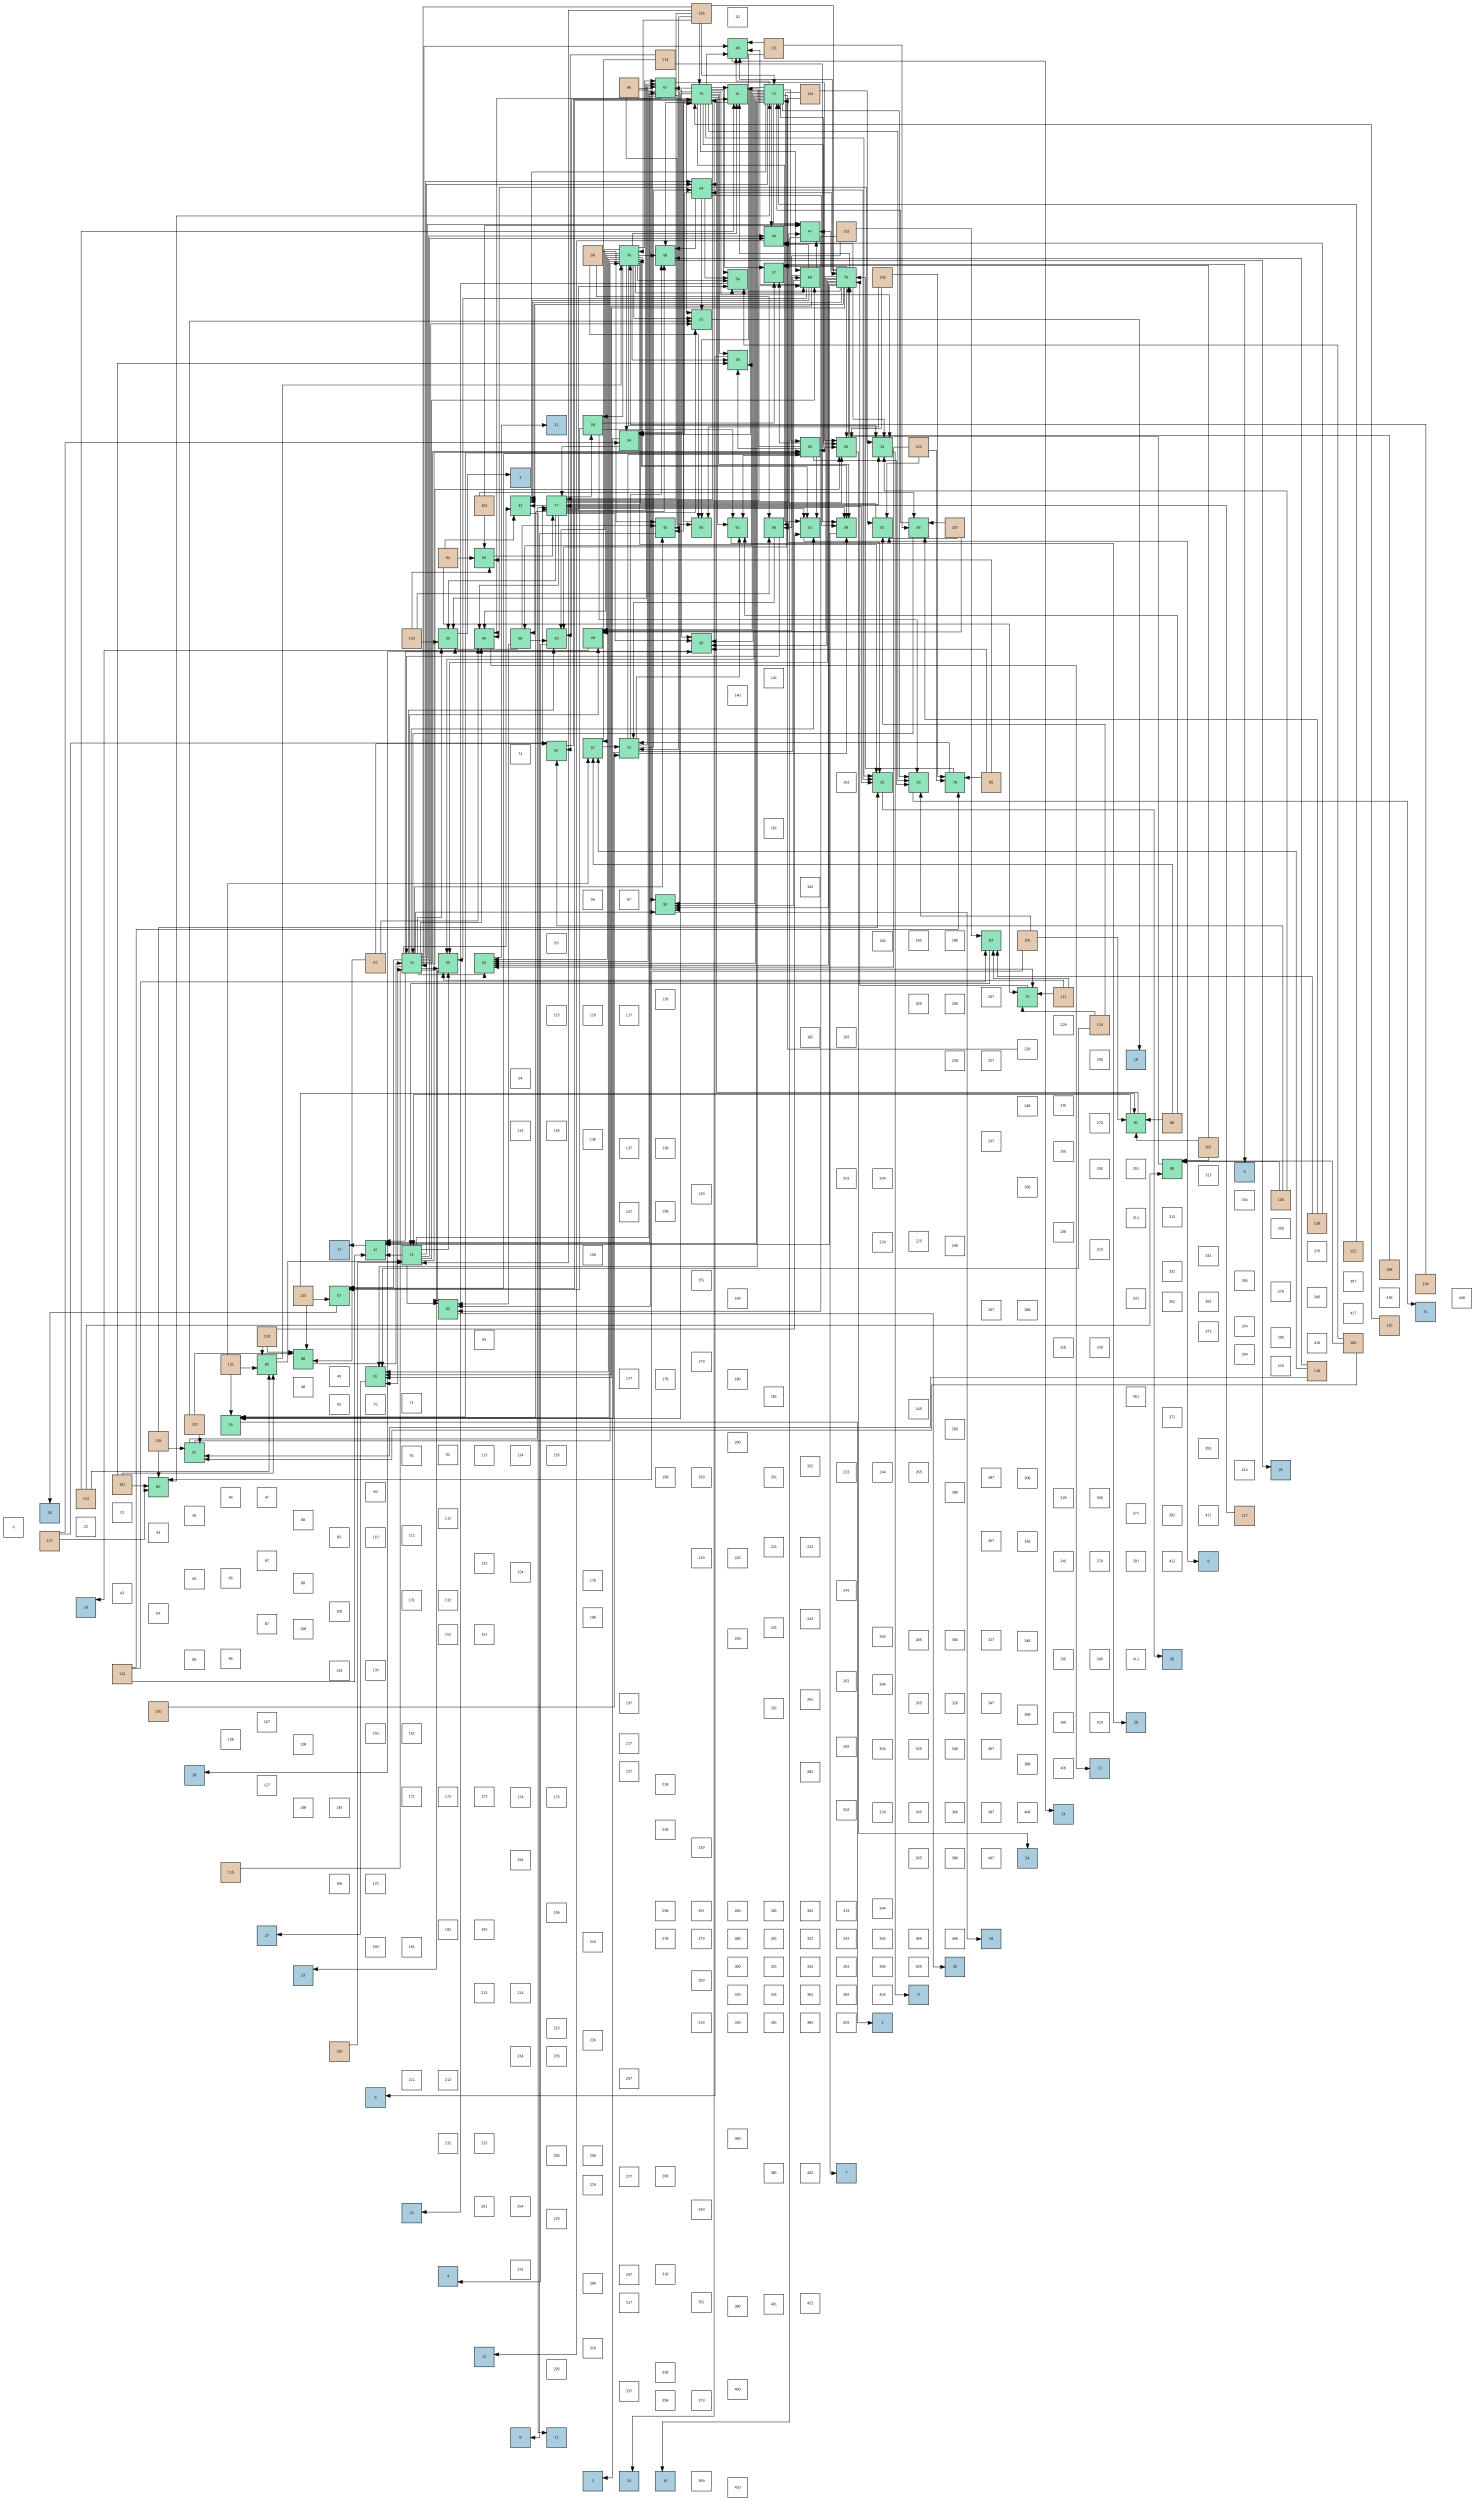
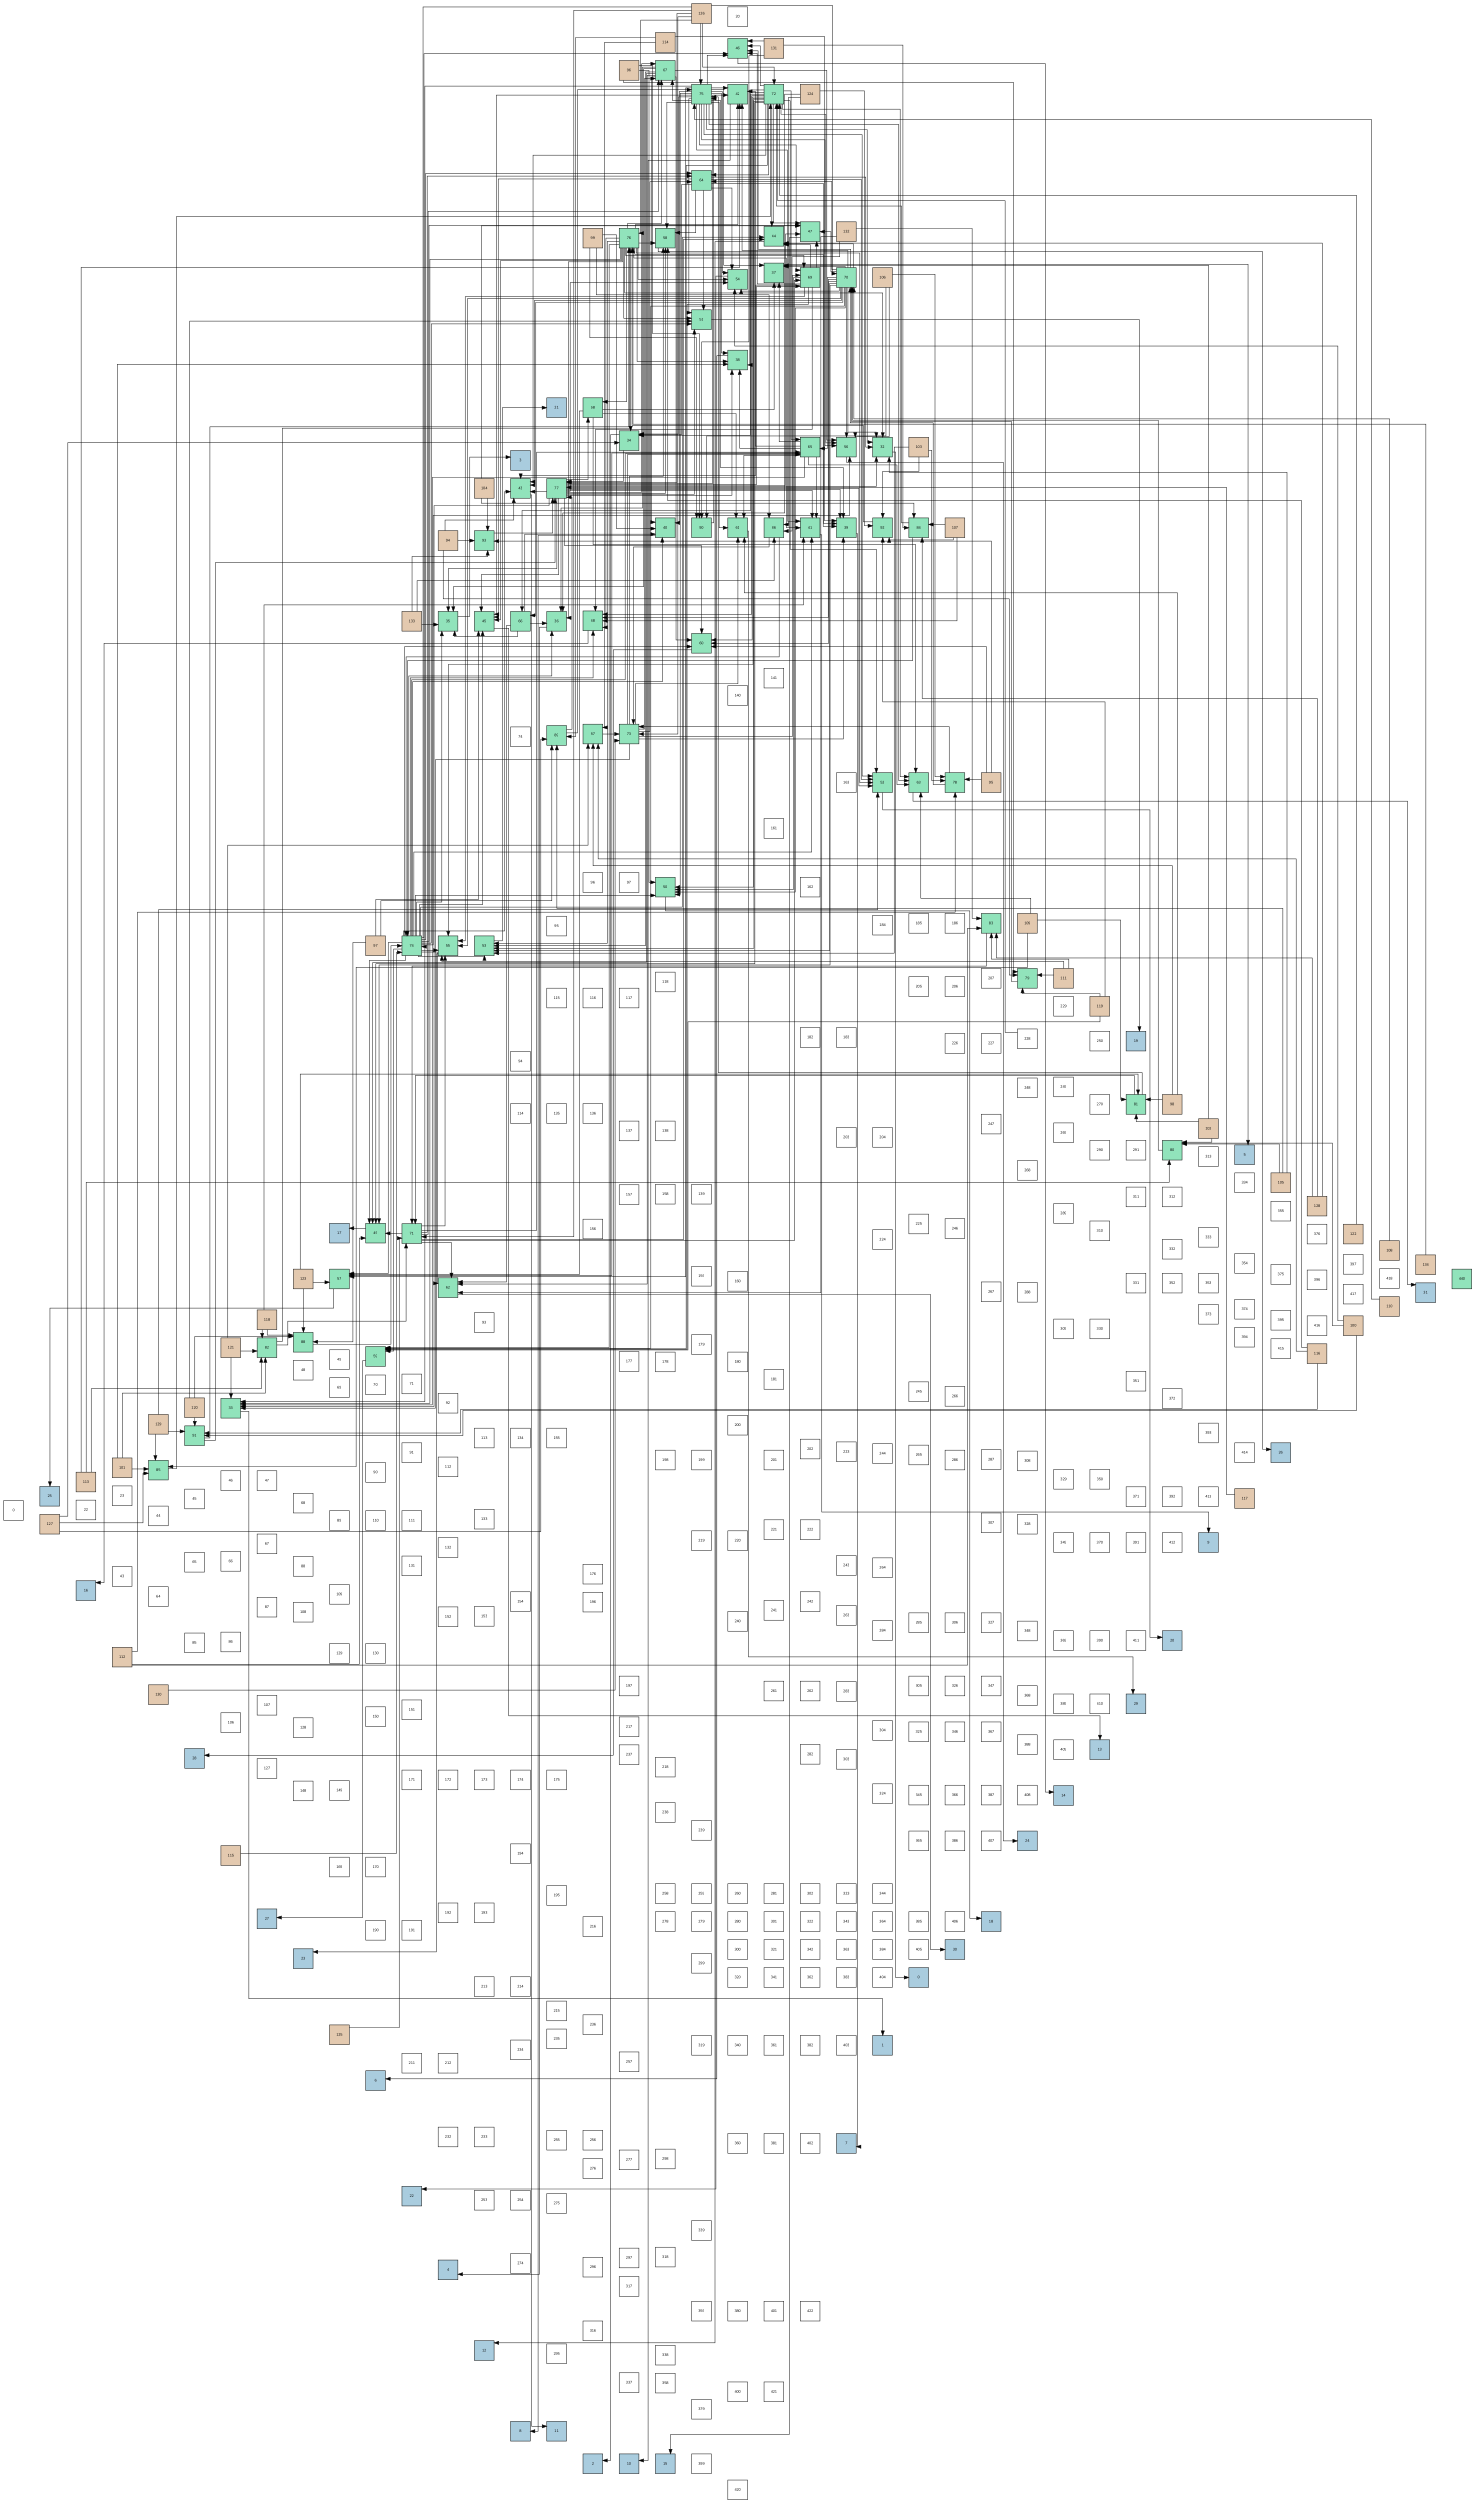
edge "77" -> "56": now "77" -> "38"
node "440": fillcolor #ffffff -> #91e3bb
node "421": added
